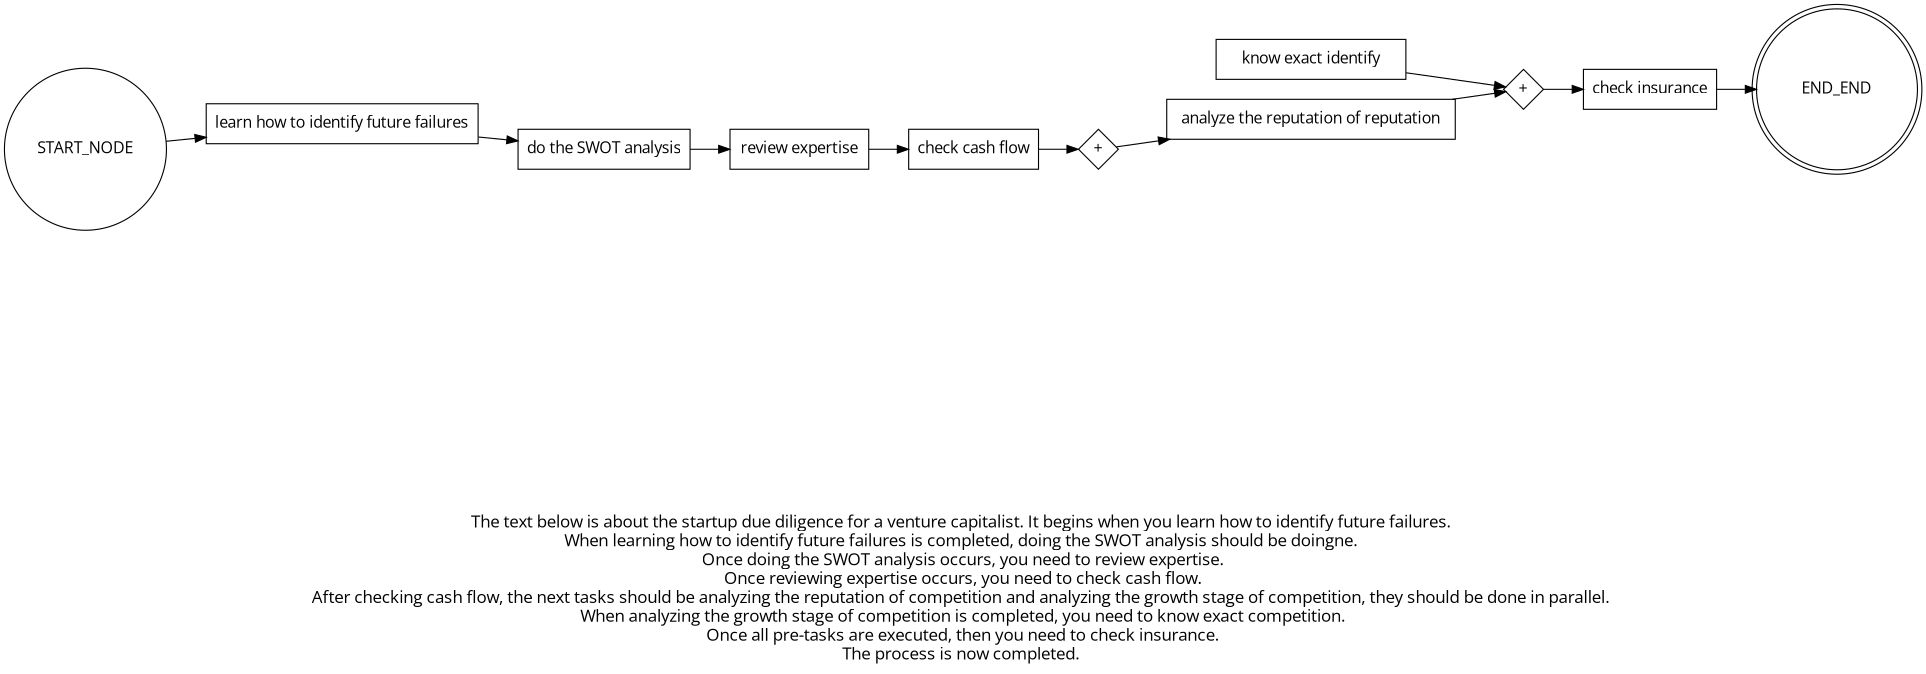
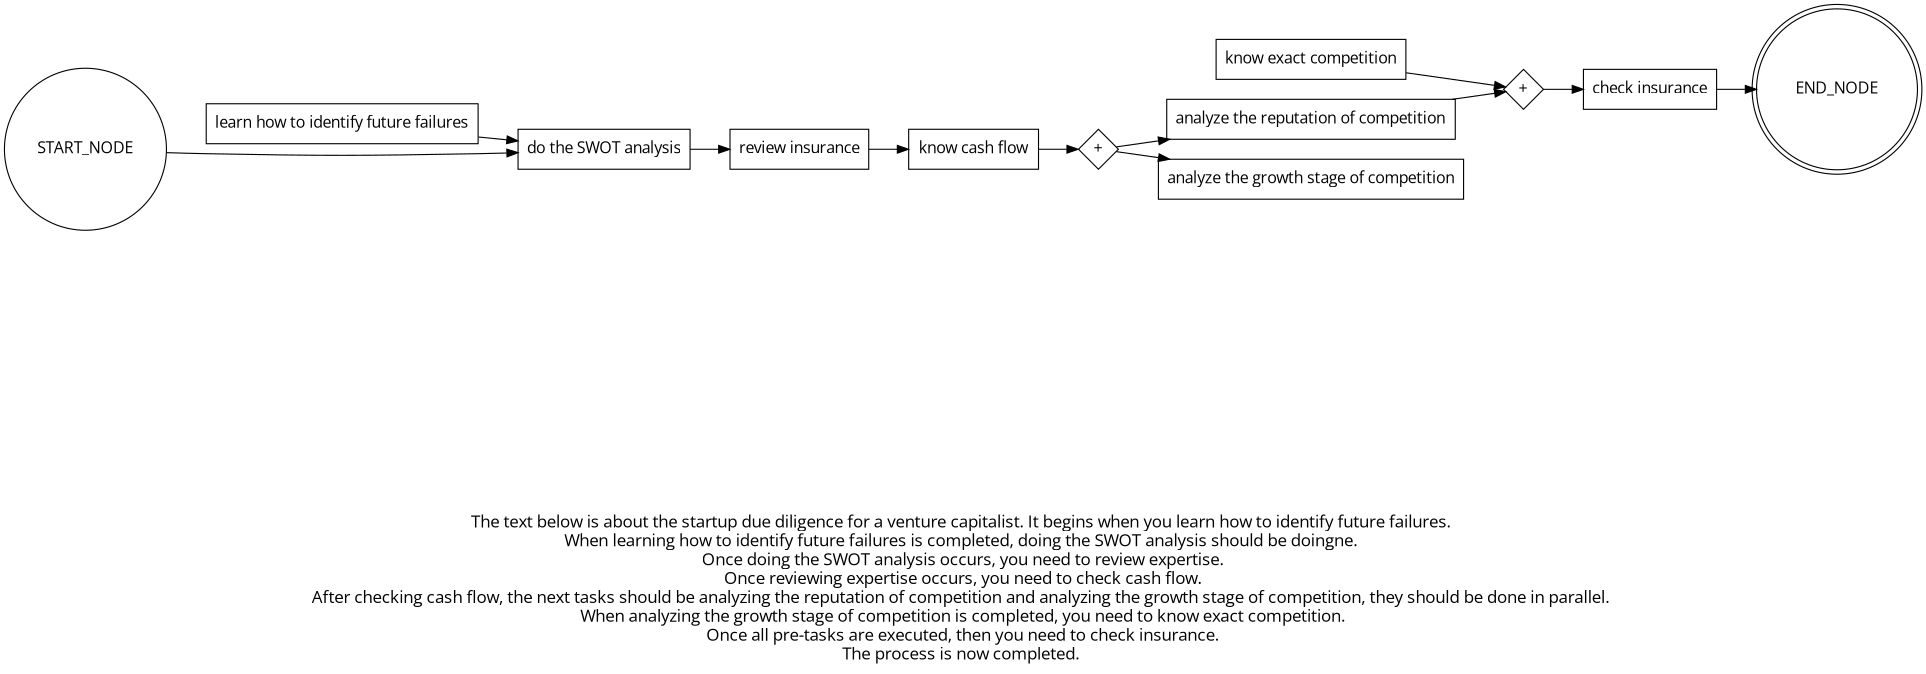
node "know exact identify": label "know exact identify" -> "know exact competition"
node "END_END": label "END_END" -> "END_NODE"
node "analyze the reputation of reputation": label "analyze the reputation of reputation" -> "analyze the reputation of competition"
edge "START_NODE" -> "learn how to identify future failures": now "START_NODE" -> "do the SWOT analysis"
node "review expertise": label "review expertise" -> "review insurance"
node "check cash flow": label "check cash flow" -> "know cash flow"
node "analyze the growth stage of competition": added
